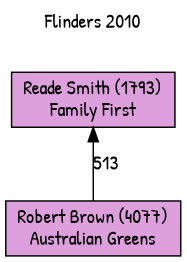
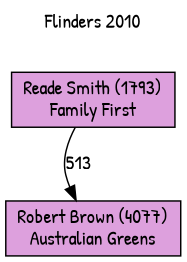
edge "Robert Brown (4077) Australian Greens" -> "Reade Smith (1793) Family First": reversed
